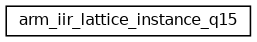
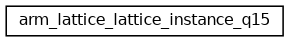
node "arm_iir_lattice_instance_q15": label "arm_iir_lattice_instance_q15" -> "arm_lattice_lattice_instance_q15"
